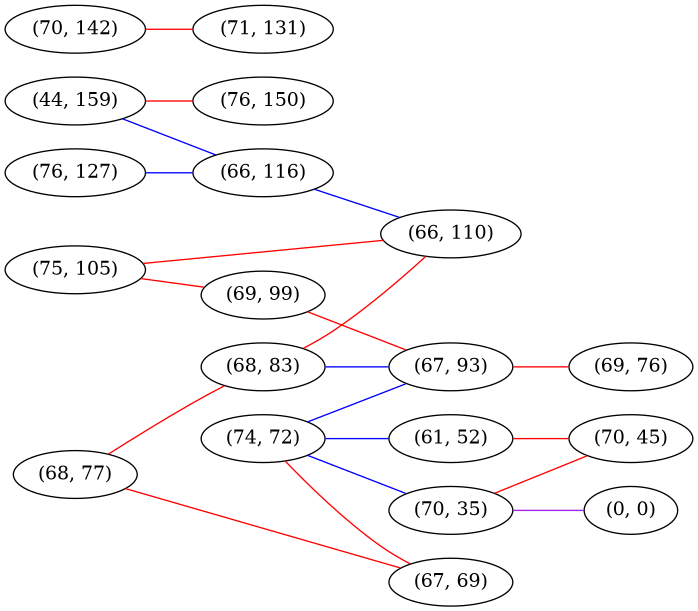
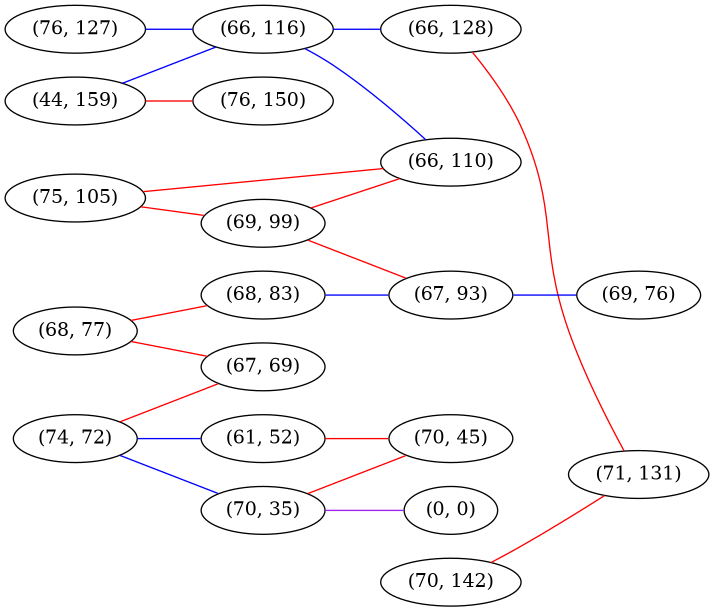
node "(66, 128)": added
edge "(66, 110)" -- "(68, 83)": now "(66, 110)" -- "(69, 99)"
edge "(67, 93)" -- "(69, 76)": color red -> blue
edge "(67, 93)" -- "(74, 72)": removed
